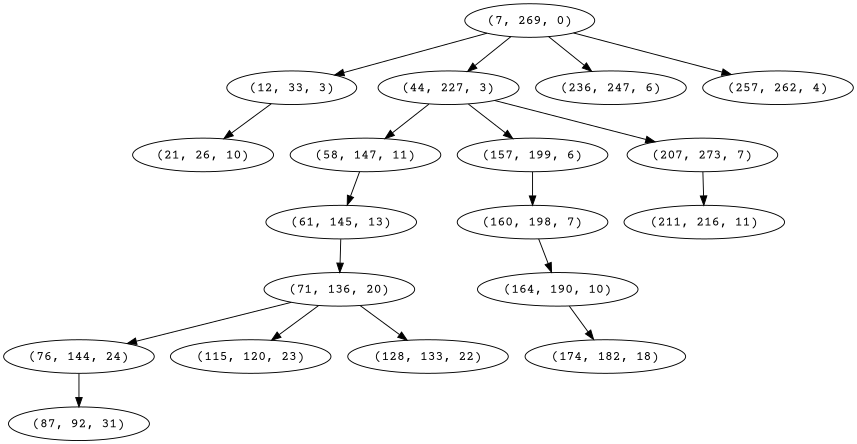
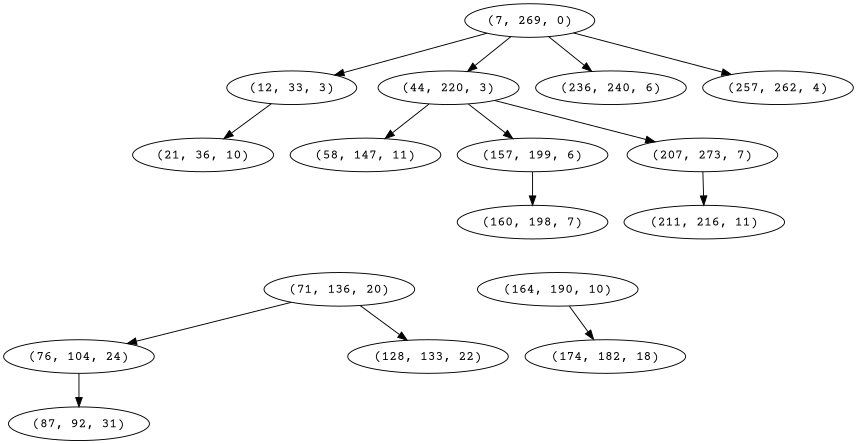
node "(44, 227, 3)": label "(44, 227, 3)" -> "(44, 220, 3)"
node "(236, 247, 6)": label "(236, 247, 6)" -> "(236, 240, 6)"
node "(21, 26, 10)": label "(21, 26, 10)" -> "(21, 36, 10)"
node "(61, 145, 13)": removed
edge "(160, 198, 7)" -> "(164, 190, 10)": removed
node "(76, 144, 24)": label "(76, 144, 24)" -> "(76, 104, 24)"
node "(115, 120, 23)": removed
